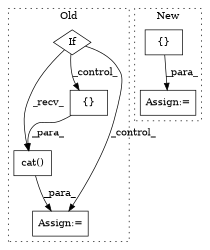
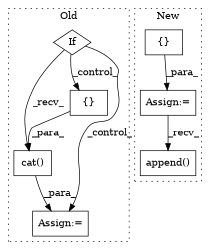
node "append()": added
